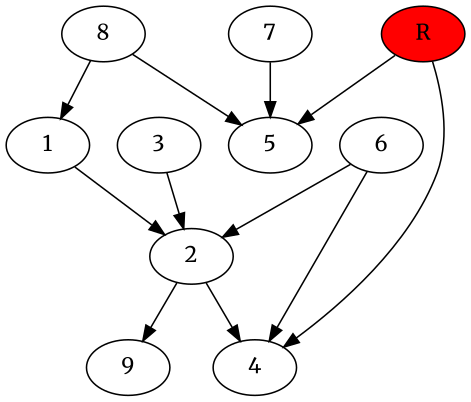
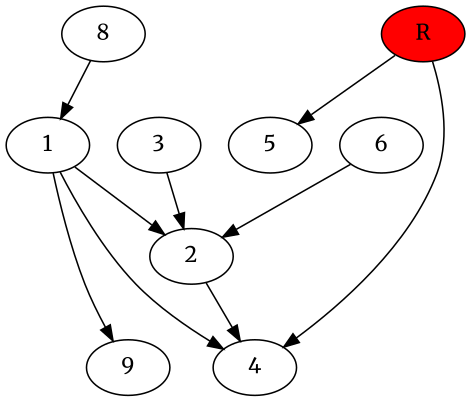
node "7": removed
edge "8" -> "5": removed
edge "6" -> "4": now "1" -> "4"
edge "2" -> "9": now "1" -> "9"
